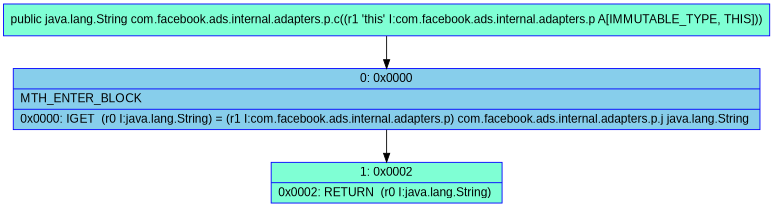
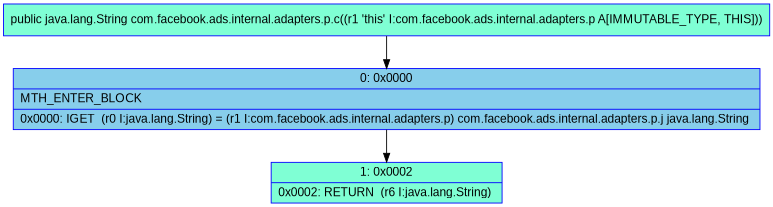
node "1: 0x0002": text "0x0002: RETURN  (r0 I:java.lang.String)" -> "0x0002: RETURN  (r6 I:java.lang.String)"
